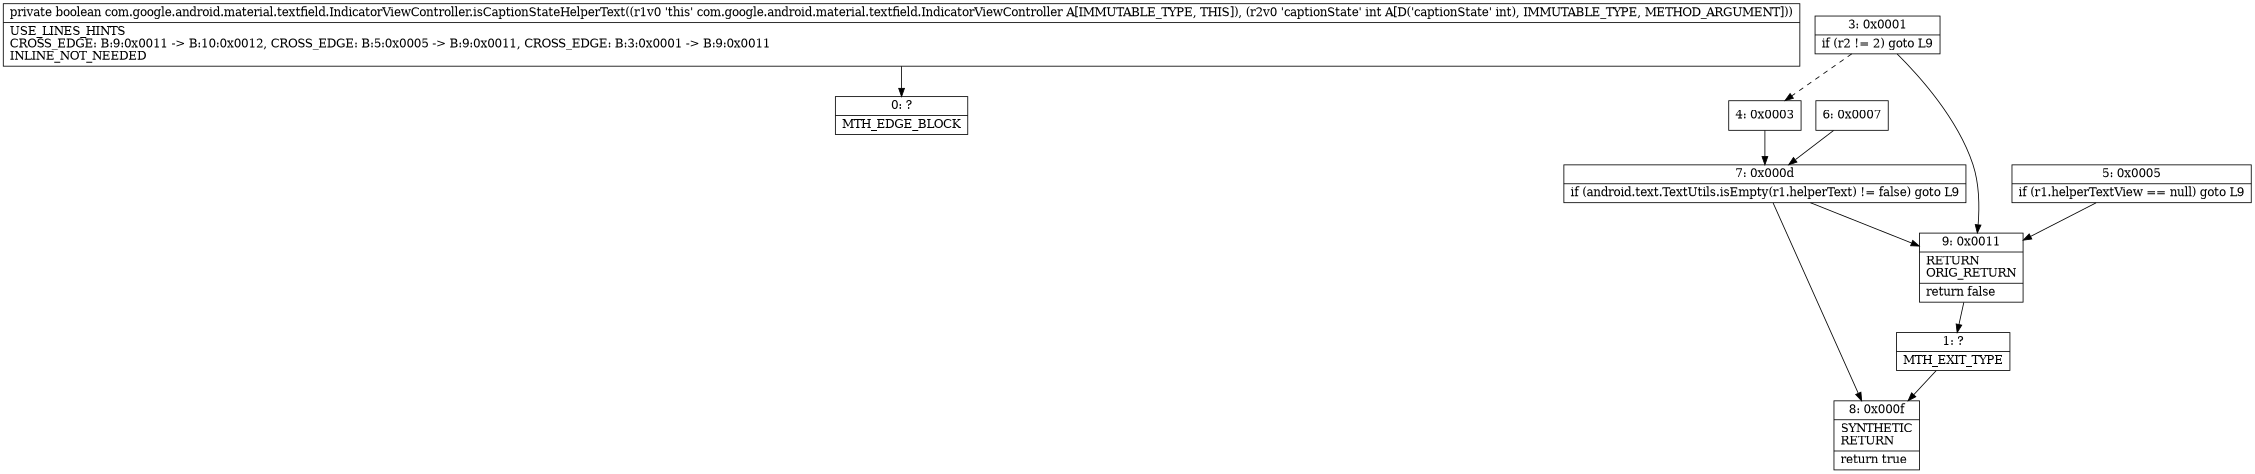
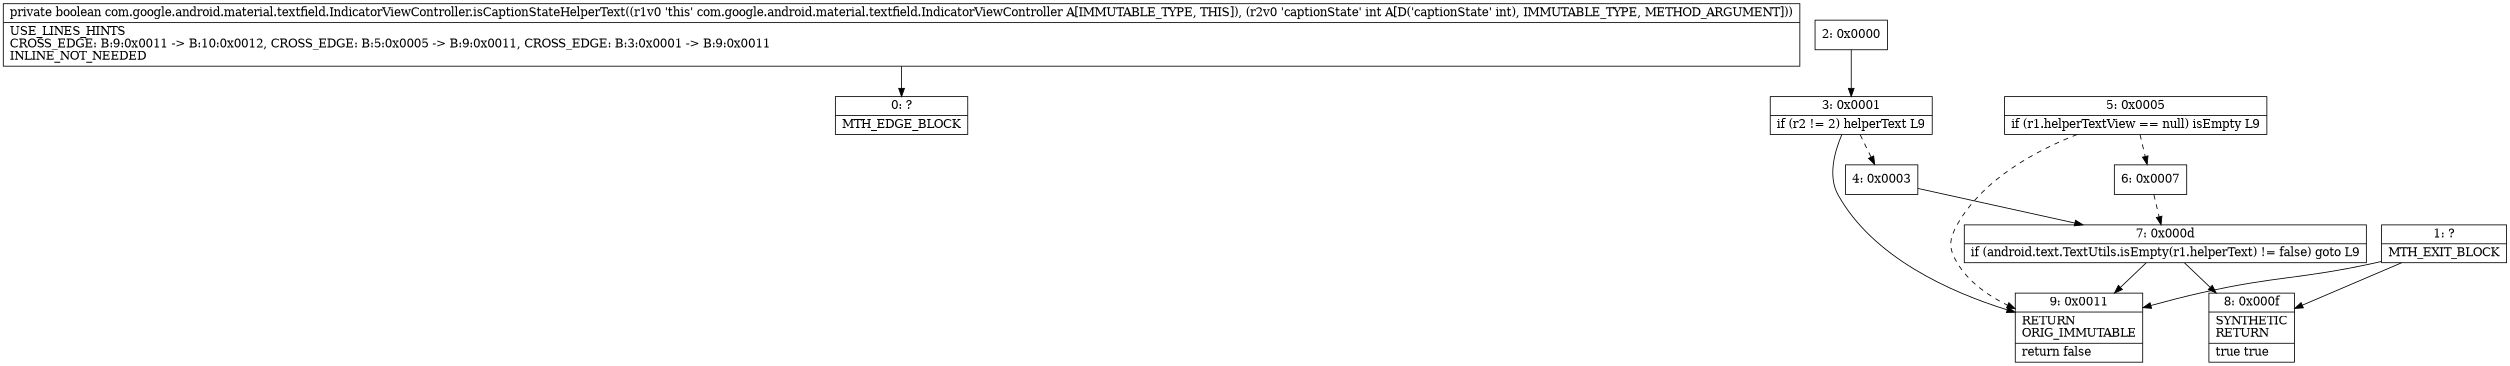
node "2: 0x0000": added
node "3: 0x0001": text "if (r2 != 2) goto L9" -> "if (r2 != 2) helperText L9"
edge "6: 0x0007" -> "7: 0x000d": style solid -> dashed
edge "5: 0x0005" -> "6: 0x0007": added
node "5: 0x0005": text "if (r1.helperTextView == null) goto L9" -> "if (r1.helperTextView == null) isEmpty L9"
edge "5: 0x0005" -> "9: 0x0011": style solid -> dashed
node "9: 0x0011": text "ORIG_RETURN" -> "ORIG_IMMUTABLE"
edge "9: 0x0011" -> "1: ?": reversed
node "1: ?": text "MTH_EXIT_TYPE" -> "MTH_EXIT_BLOCK"
node "8: 0x000f": text "return true" -> "true true"
